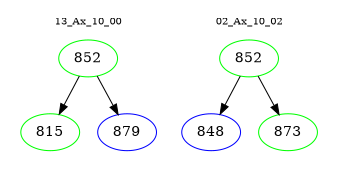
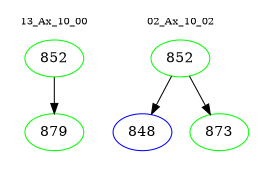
node "815": removed
node "879": color blue -> green
